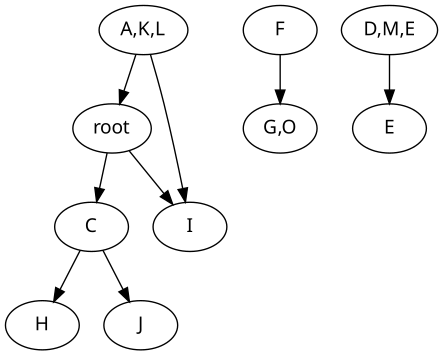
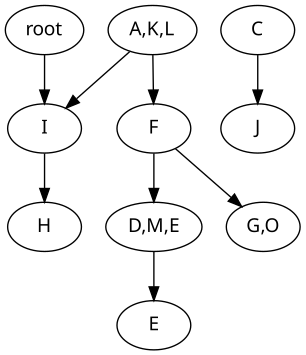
edge "A,K,L" -> "root": now "A,K,L" -> "F"
edge "root" -> "C": removed
edge "F" -> "D,M,E": added
edge "C" -> "H": now "I" -> "H"
